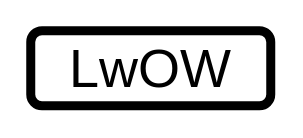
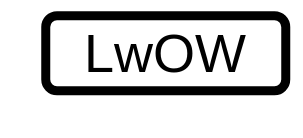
node "LwOW": moved (151, 68) -> (166, 53)
